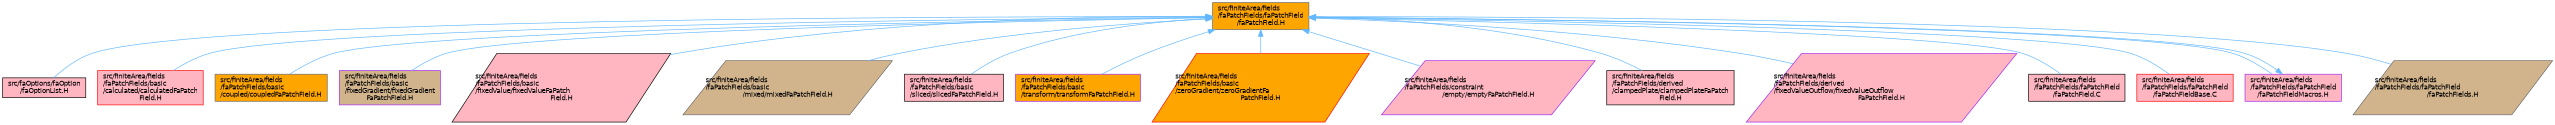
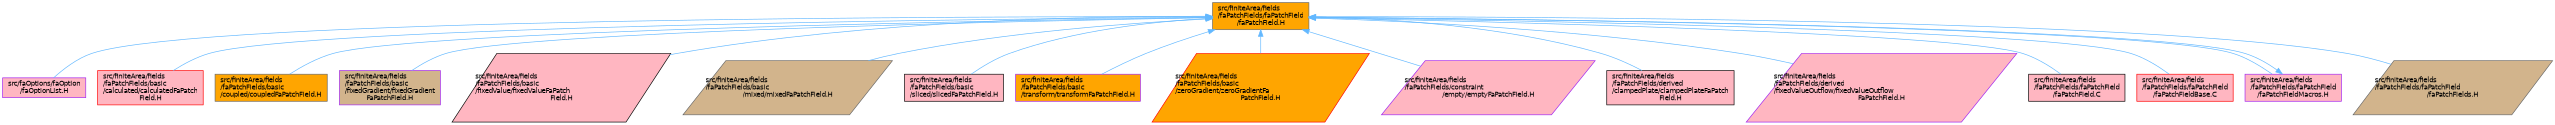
node "src/faOptions/faOption /faOptionList.H": color black -> purple
